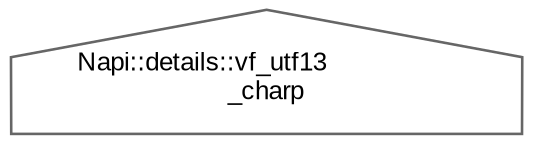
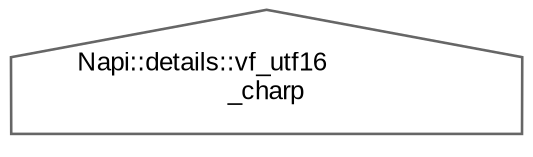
node "Napi::details::vf_utf13 _charp": label "Napi::details::vf_utf13 _charp" -> "Napi::details::vf_utf16 _charp"
